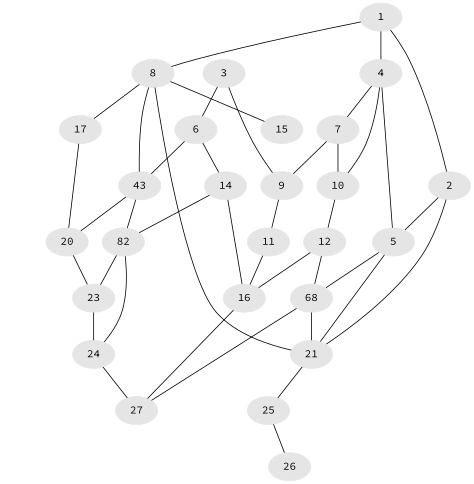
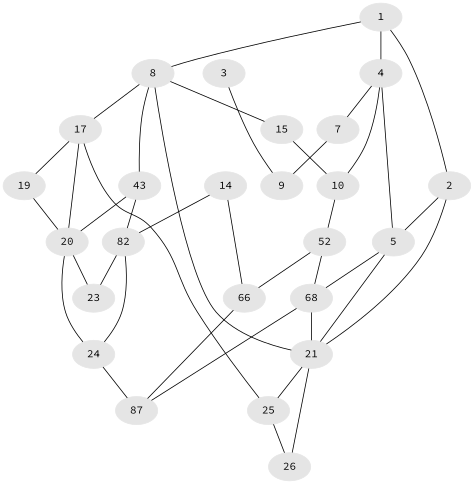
node "6": removed
edge "7" -- "10": now "15" -- "10"
node "19": added
node "11": removed
node "12": label "12" -> "52"
edge "17" -- "25": added
node "16": label "16" -> "66"
edge "23" -- "24": now "20" -- "24"
node "27": label "27" -> "87"
edge "21" -- "26": added
